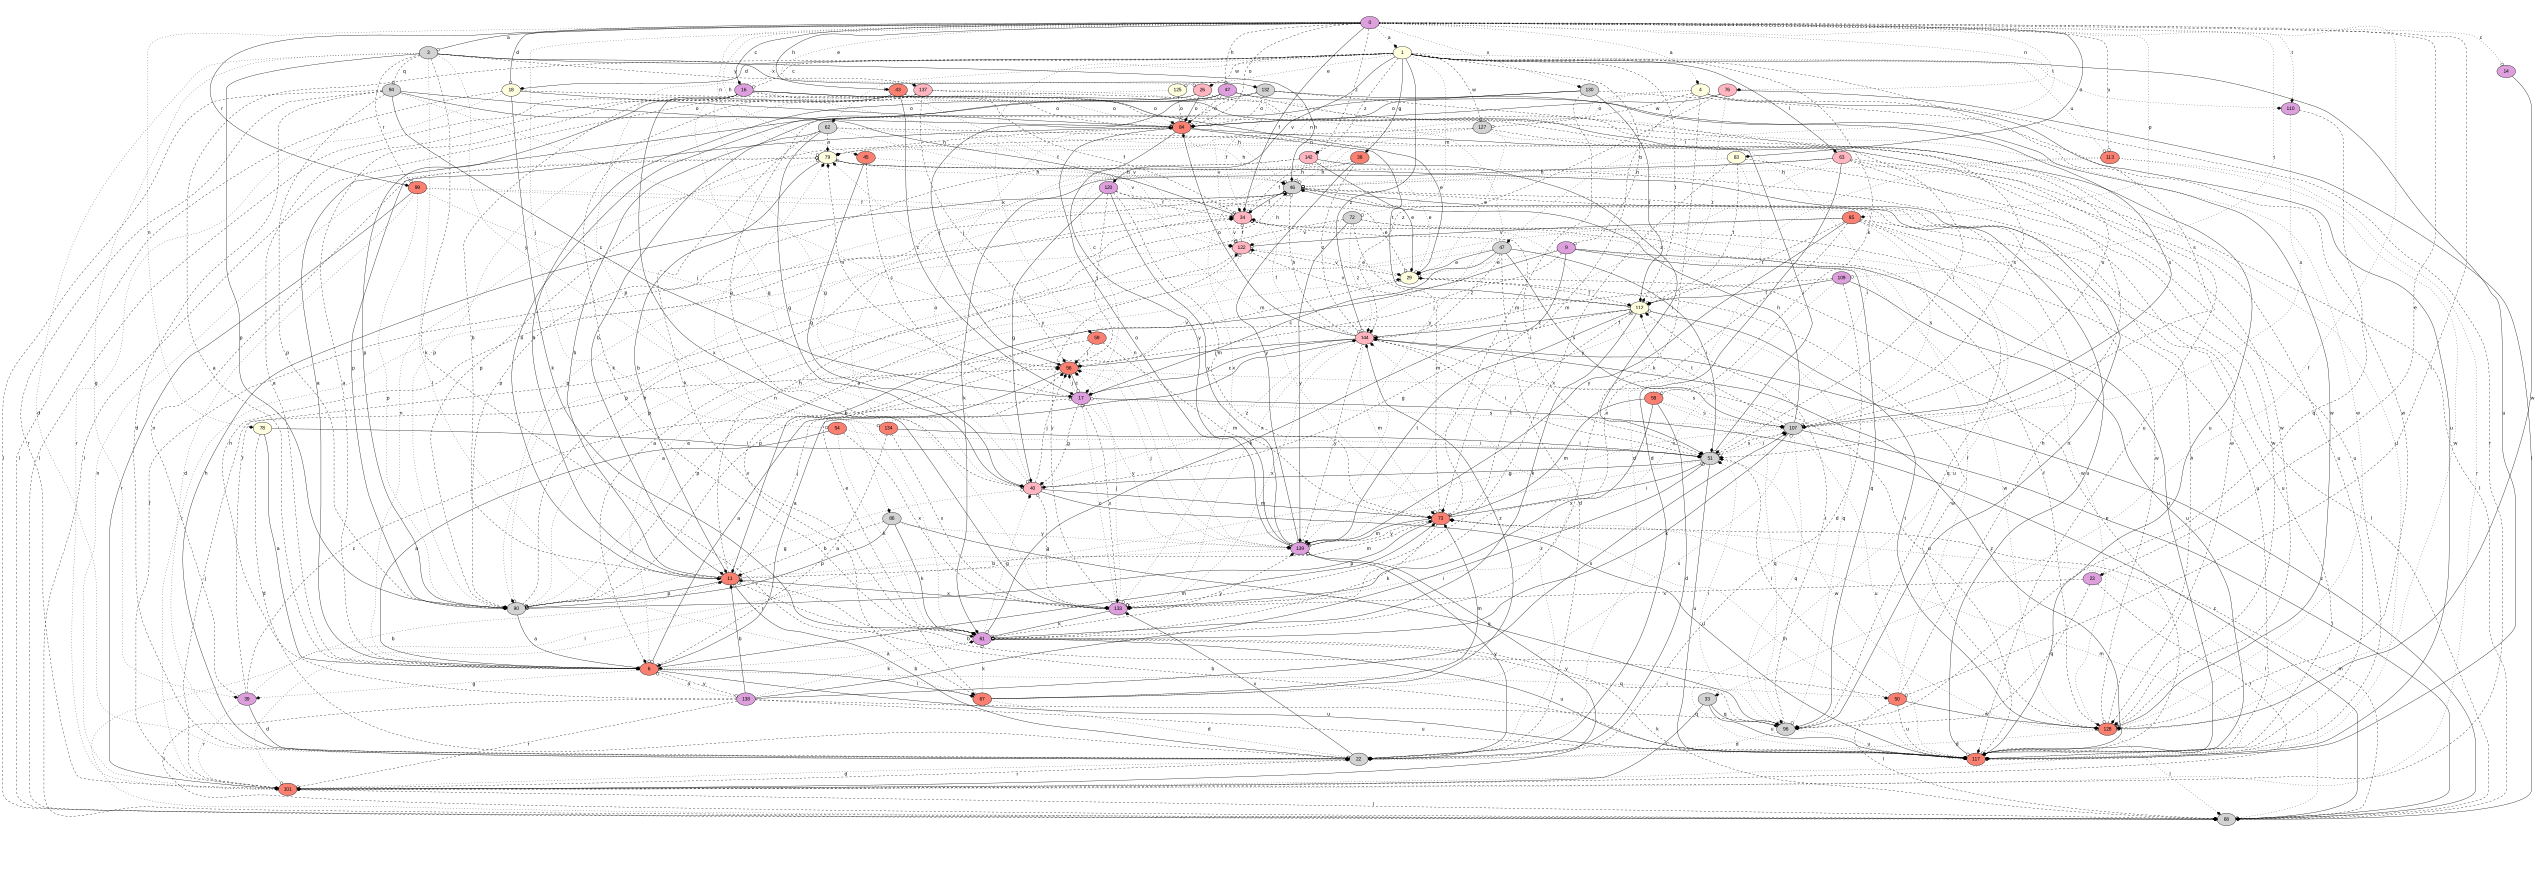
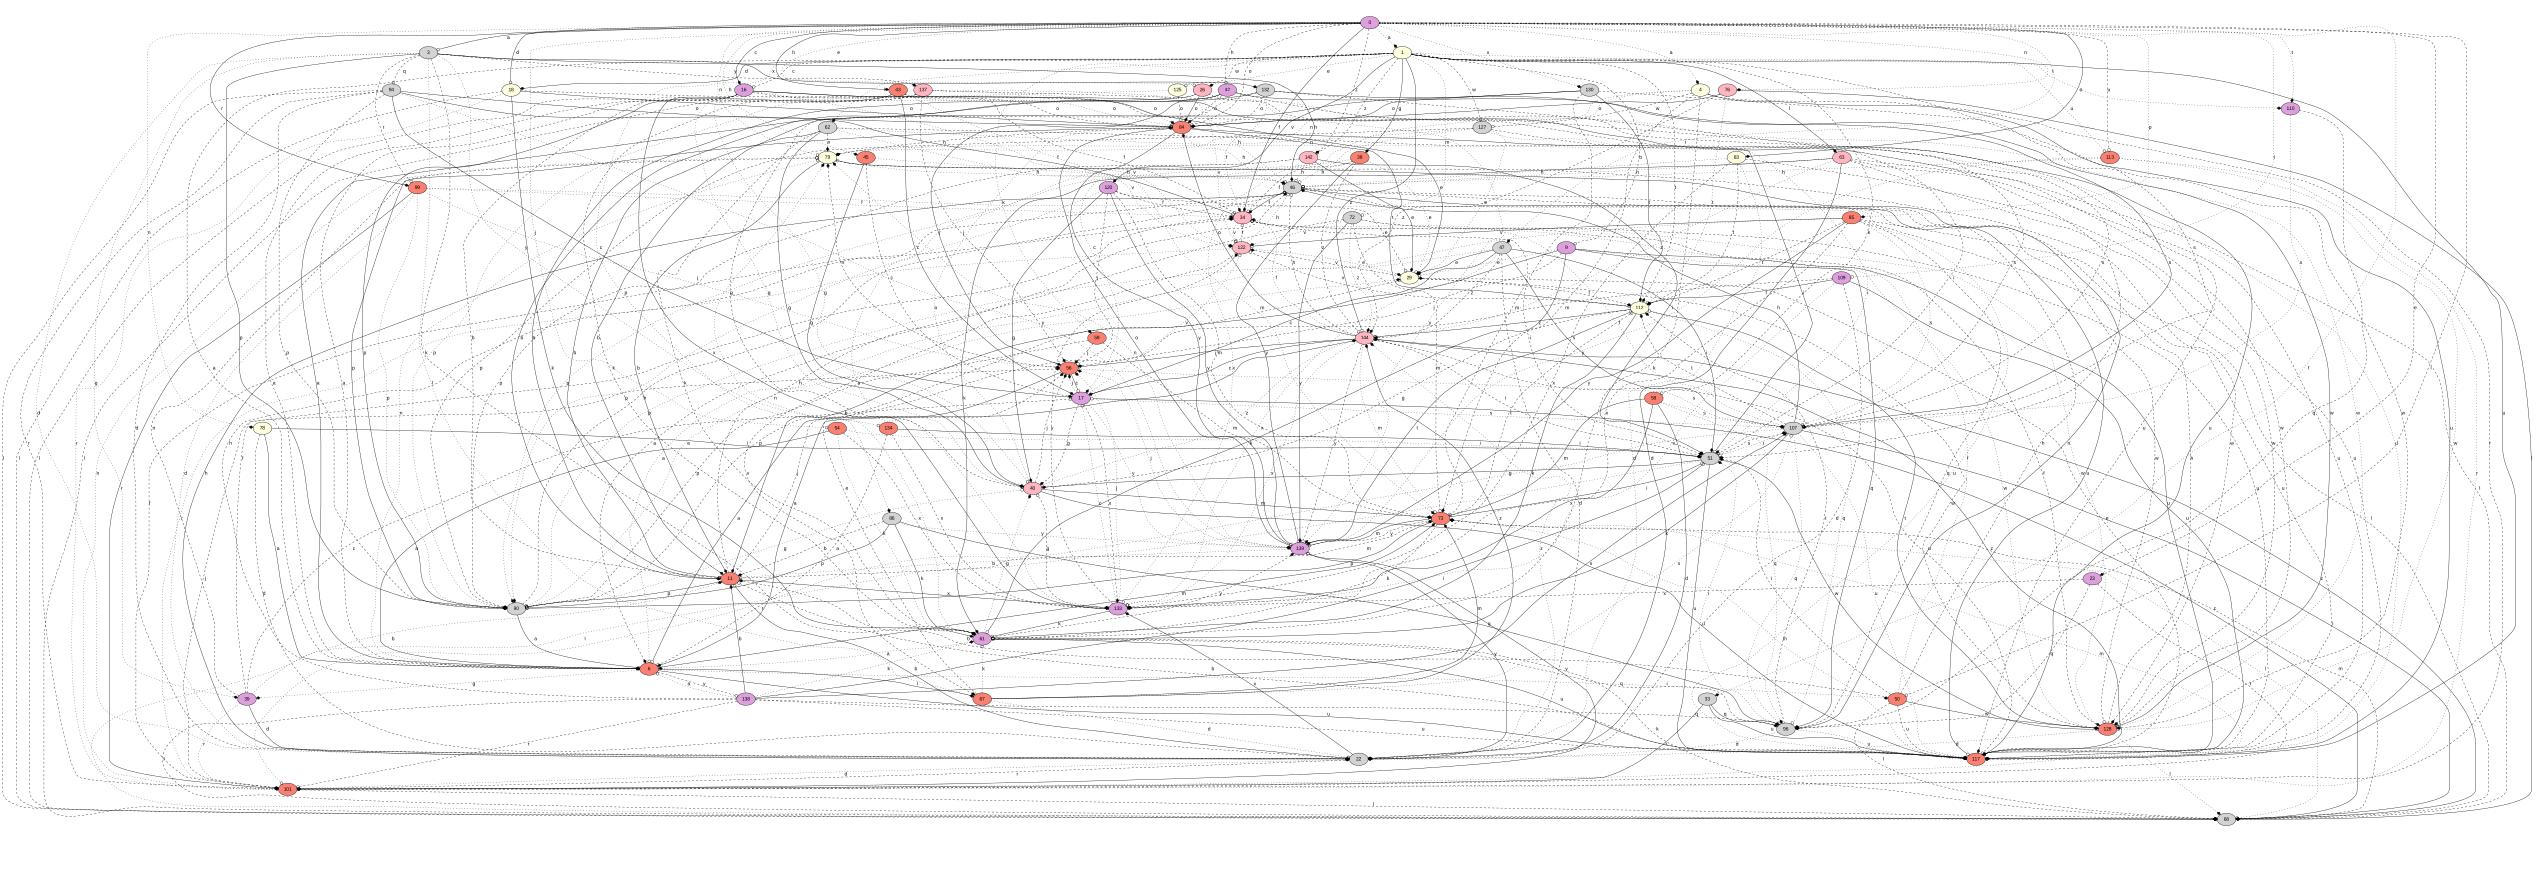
node "14": removed
edge "120" -> "90": arrowhead odot -> diamond
edge "51" -> "128": style dotted -> solid
